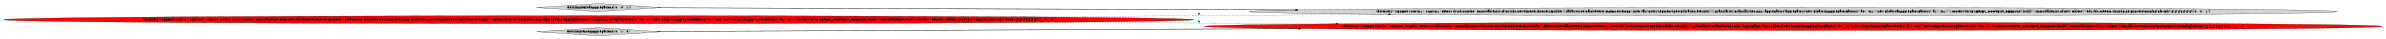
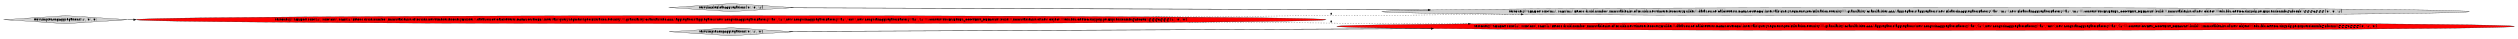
node "testSimpleLongAggregations['1', '0', '0']": added
